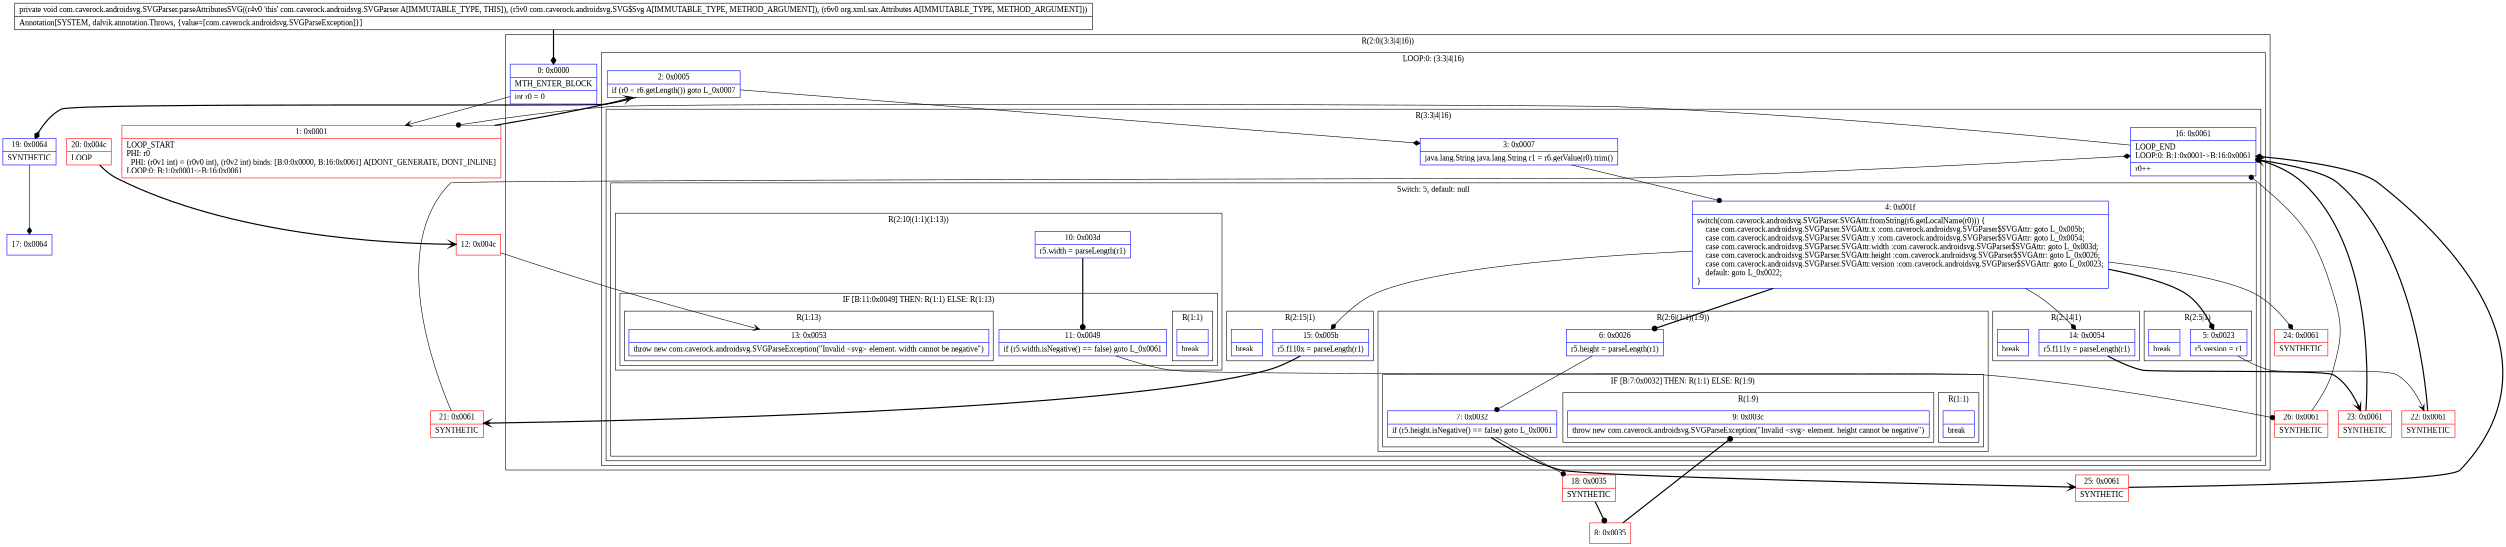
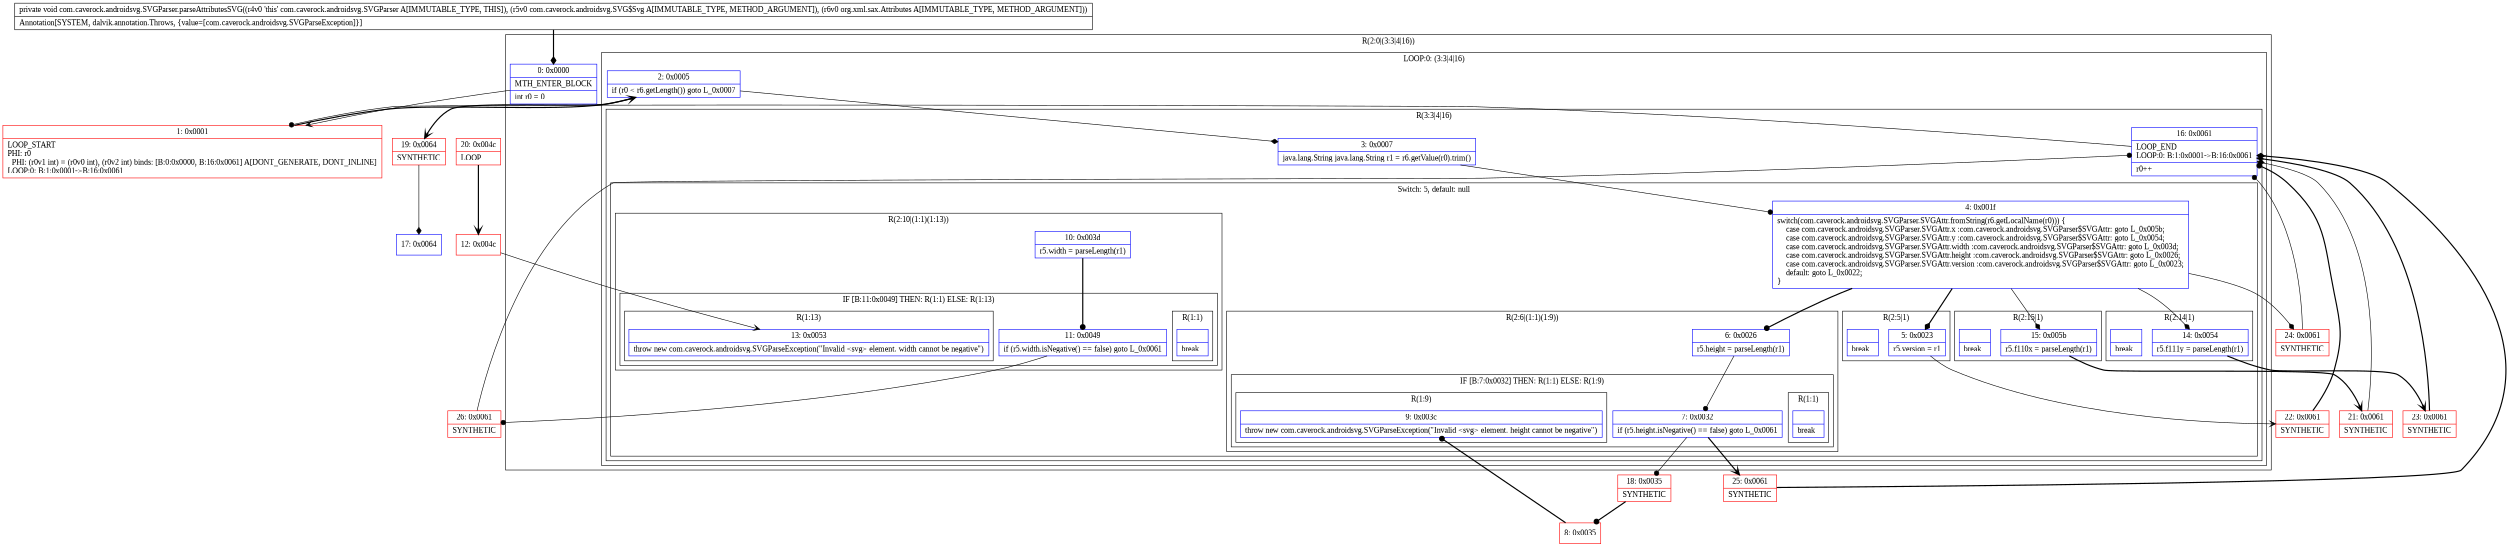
edge "2: 0x0005" -> "19: 0x0064": arrowhead diamond -> vee
node "19: 0x0064": color blue -> red
edge "24: 0x0061" -> "16: 0x0061": added
